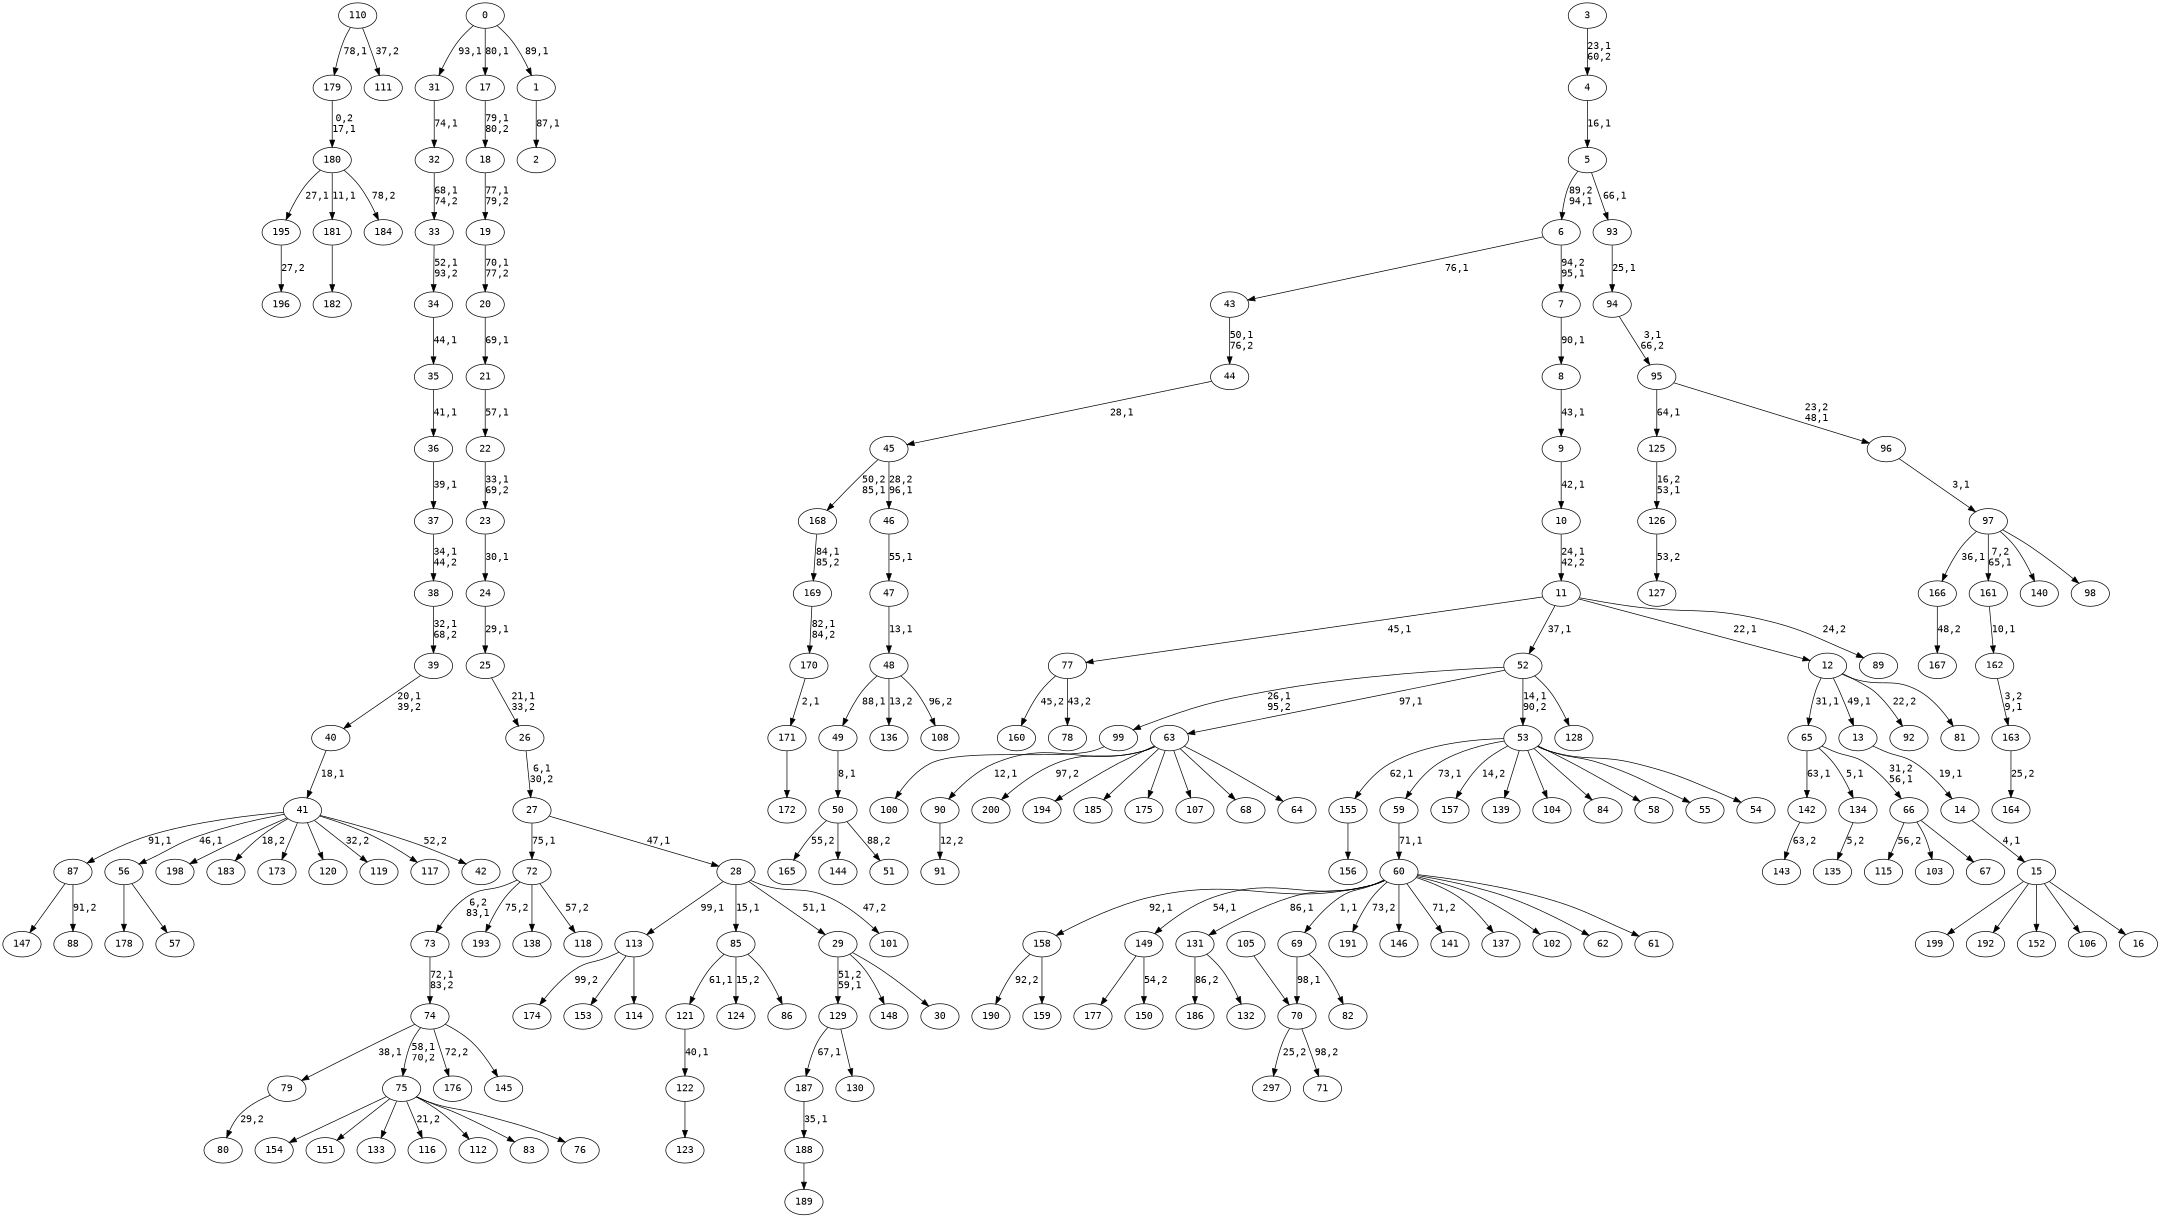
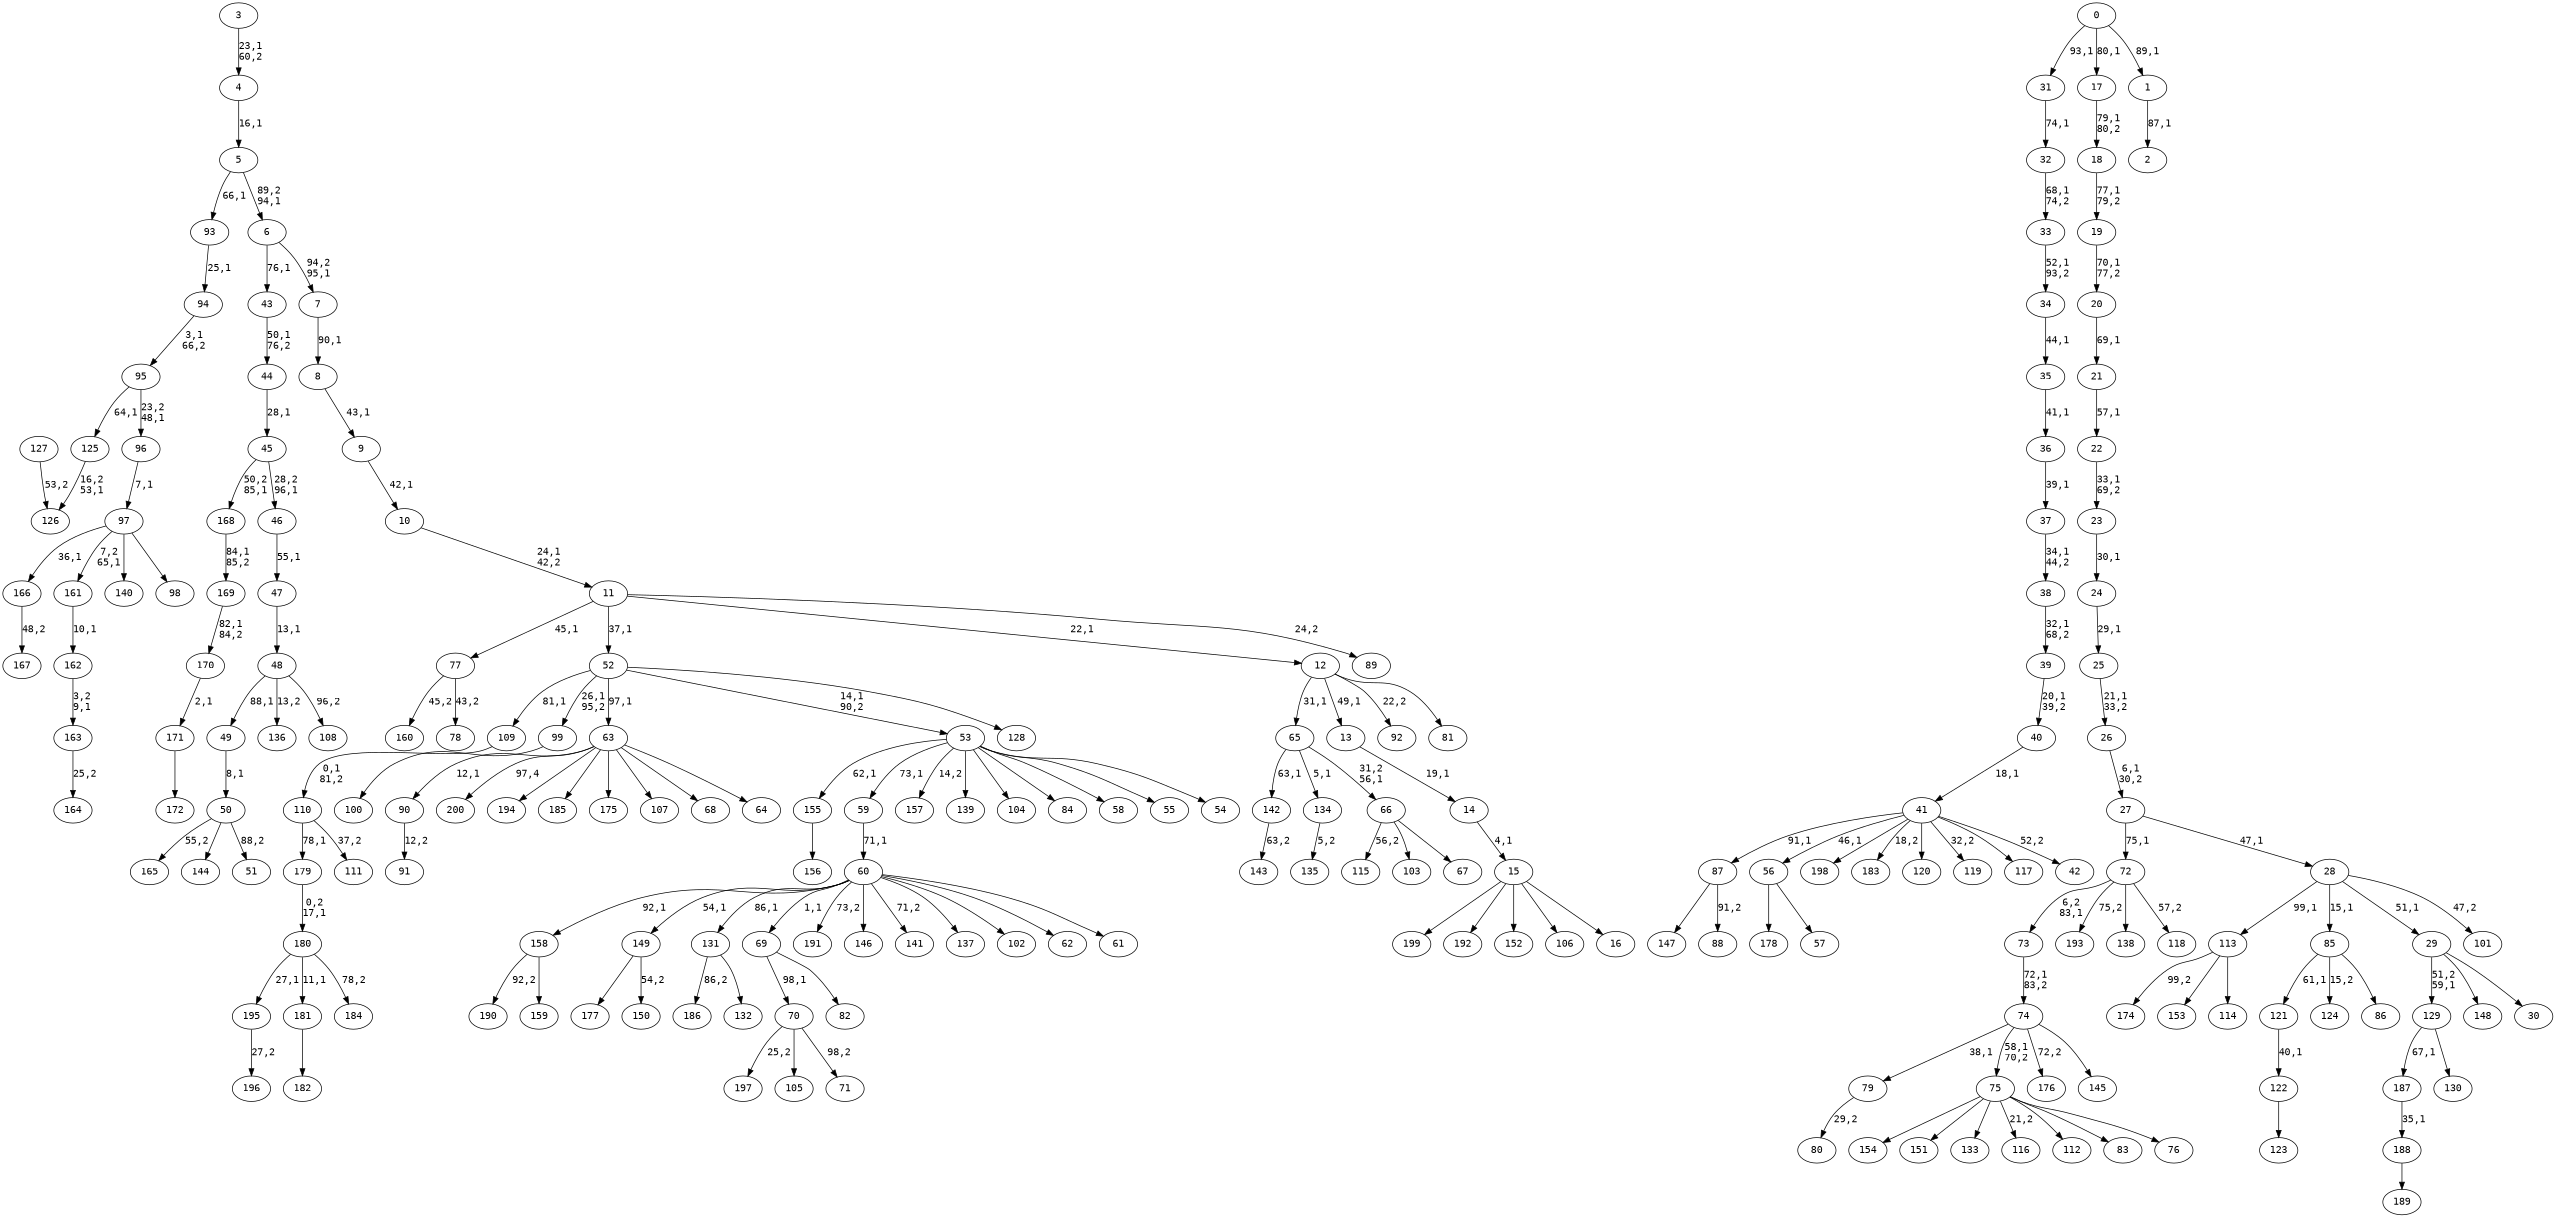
edge "96" -> "97": label "3,1" -> "7,1"
edge "126" -> "127": reversed
node "109": added
edge "63" -> "200": label "97,2" -> "97,4"
node "173": removed
edge "105" -> "70": reversed
node "297": label "297" -> "197"
